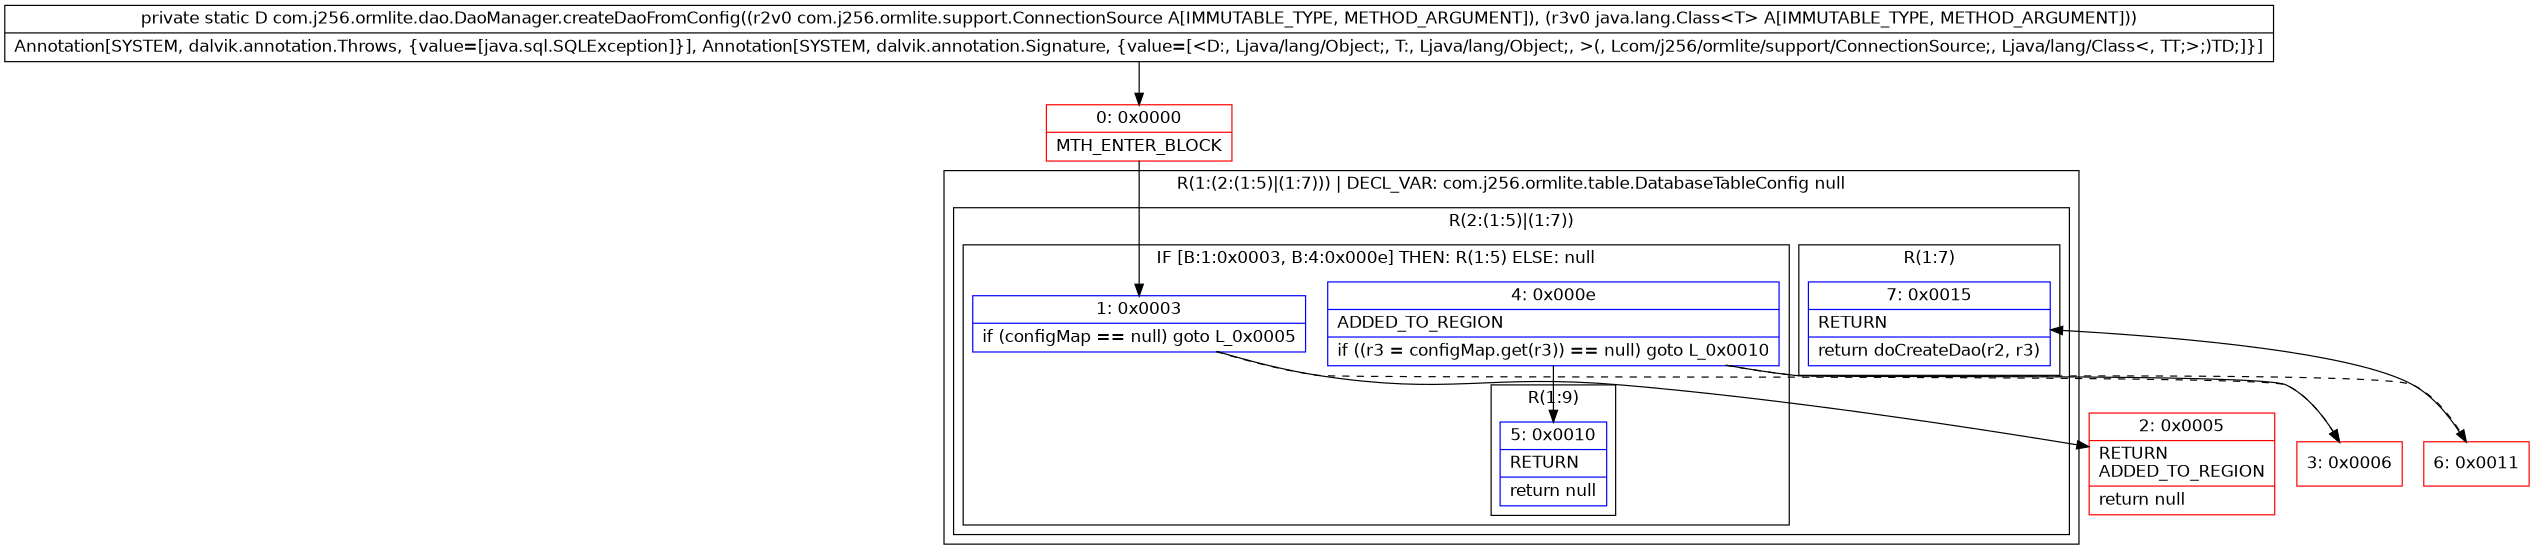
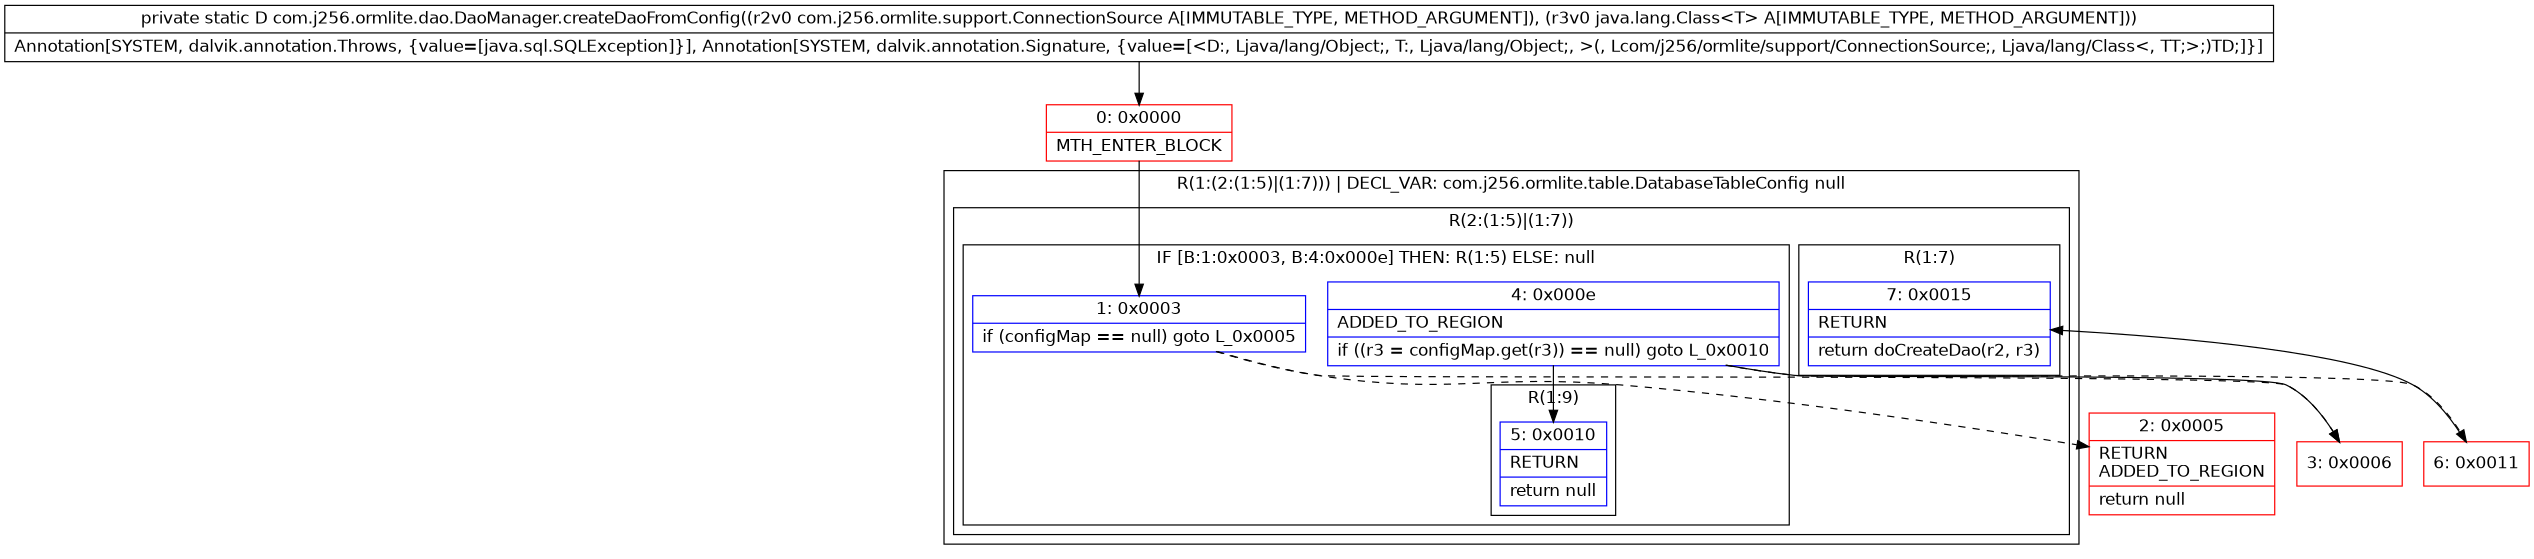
edge "1: 0x0003" -> "2: 0x0005": style solid -> dashed
